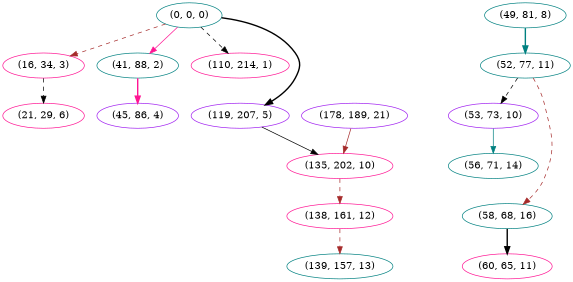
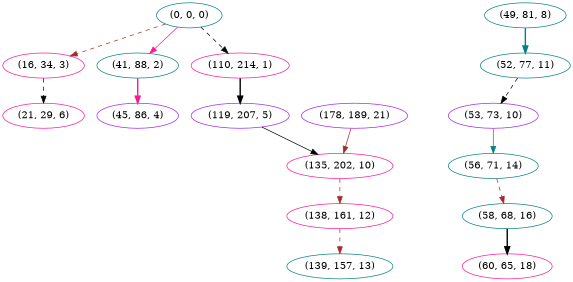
edge "(0, 0, 0)" -> "(119, 207, 5)": now "(110, 214, 1)" -> "(119, 207, 5)"
edge "(52, 77, 11)" -> "(58, 68, 16)": now "(56, 71, 14)" -> "(58, 68, 16)"
node "(60, 65, 11)": label "(60, 65, 11)" -> "(60, 65, 18)"
